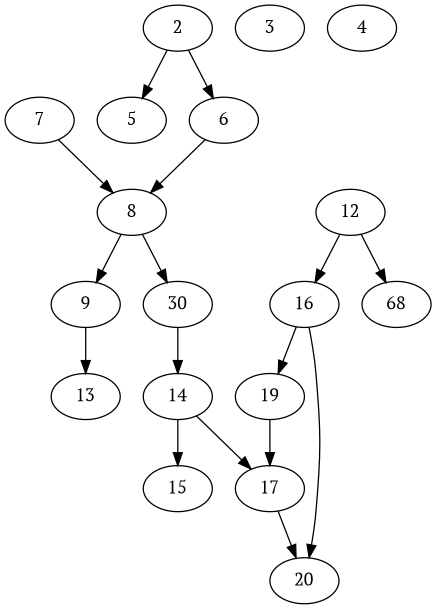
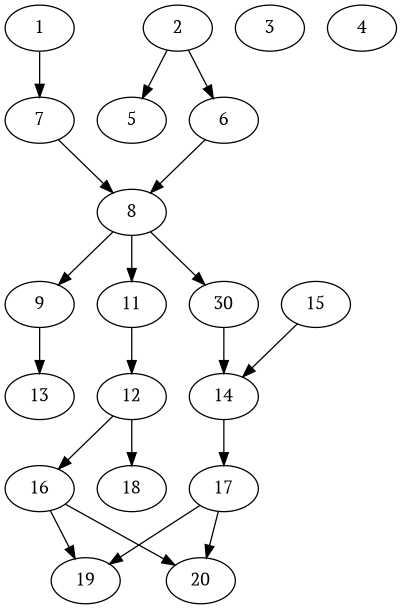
node "1": added
node "11": added
node "68": label "68" -> "18"
edge "14" -> "15": reversed
edge "19" -> "17": reversed
